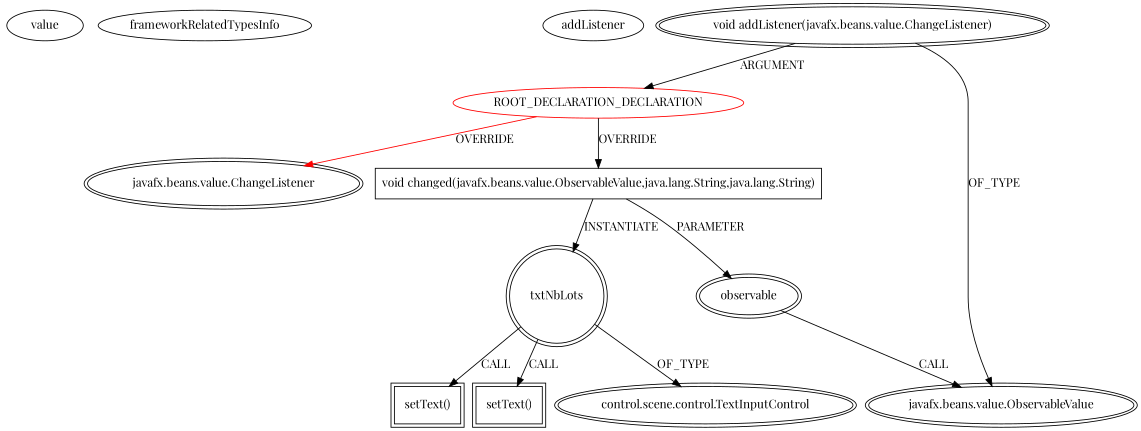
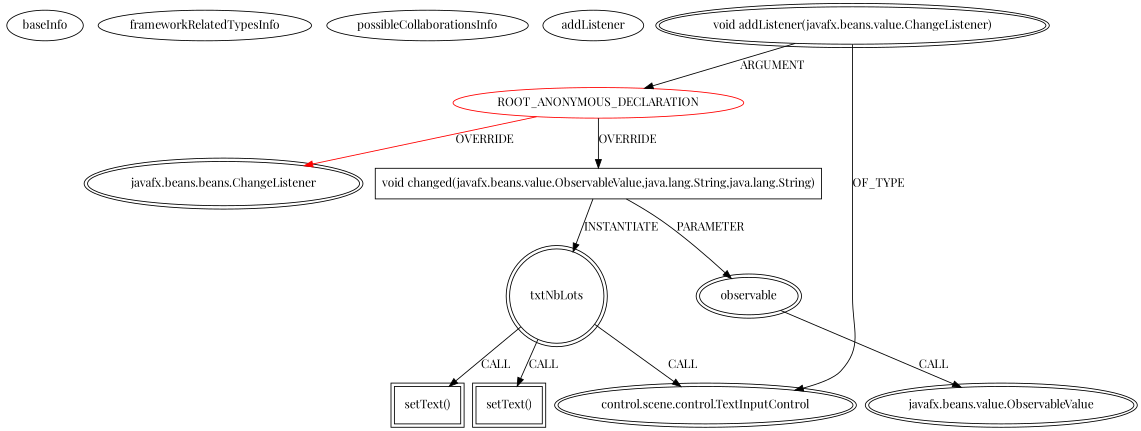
node "value": label "value" -> "baseInfo"
node "possibleCollaborationsInfo": added
node "ROOT_DECLARATION_DECLARATION": label "ROOT_DECLARATION_DECLARATION" -> "ROOT_ANONYMOUS_DECLARATION"
node "javafx.beans.value.ChangeListener": label "javafx.beans.value.ChangeListener" -> "javafx.beans.beans.ChangeListener"
edge "void addListener(javafx.beans.value.ChangeListener)" -> "javafx.beans.value.ObservableValue": now "void addListener(javafx.beans.value.ChangeListener)" -> "control.scene.control.TextInputControl"
edge "txtNbLots" -> "control.scene.control.TextInputControl": label "OF_TYPE" -> "CALL"
